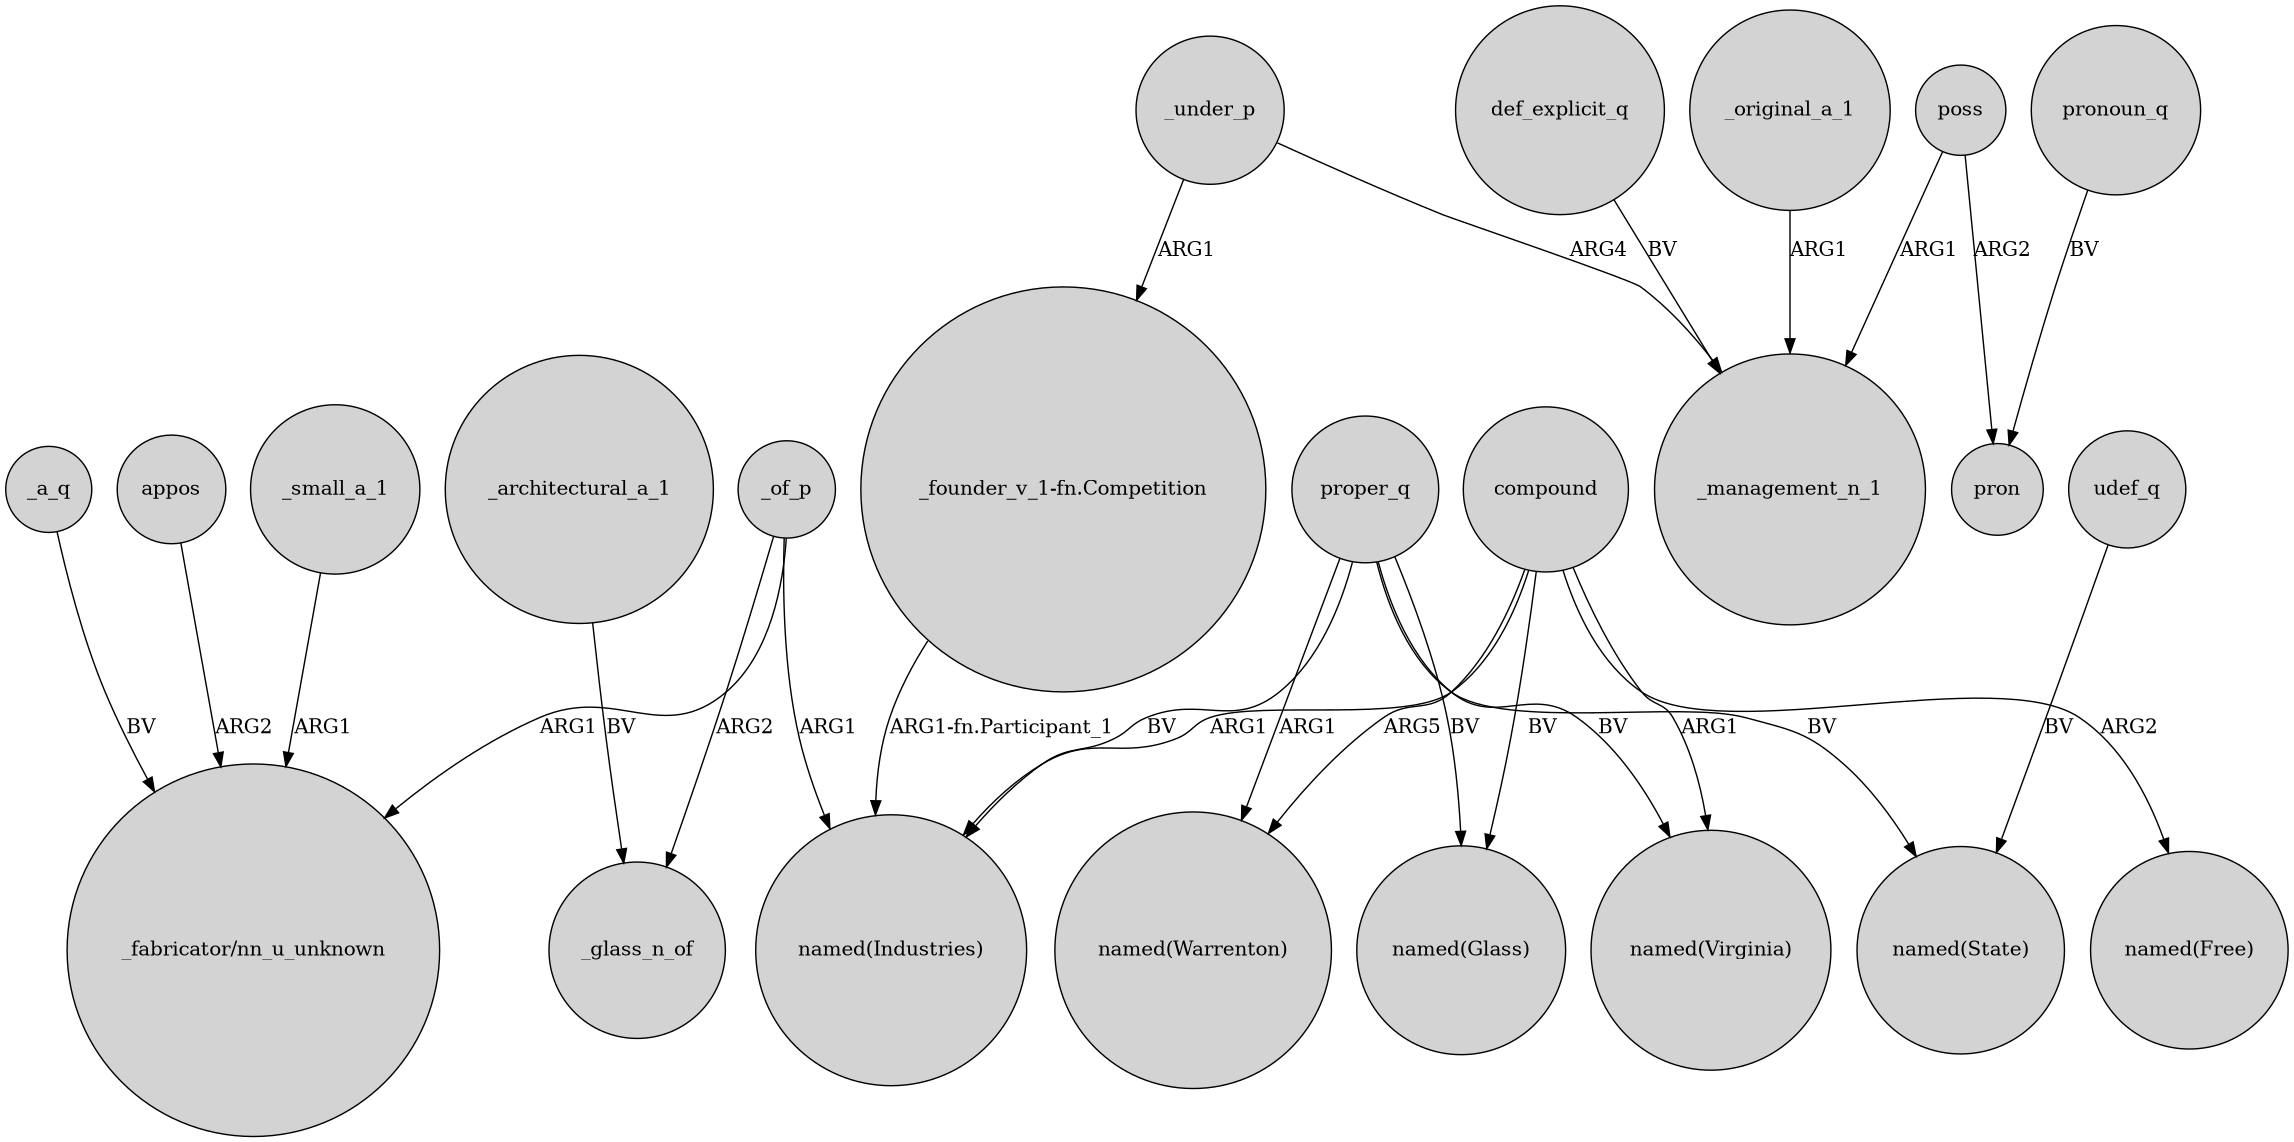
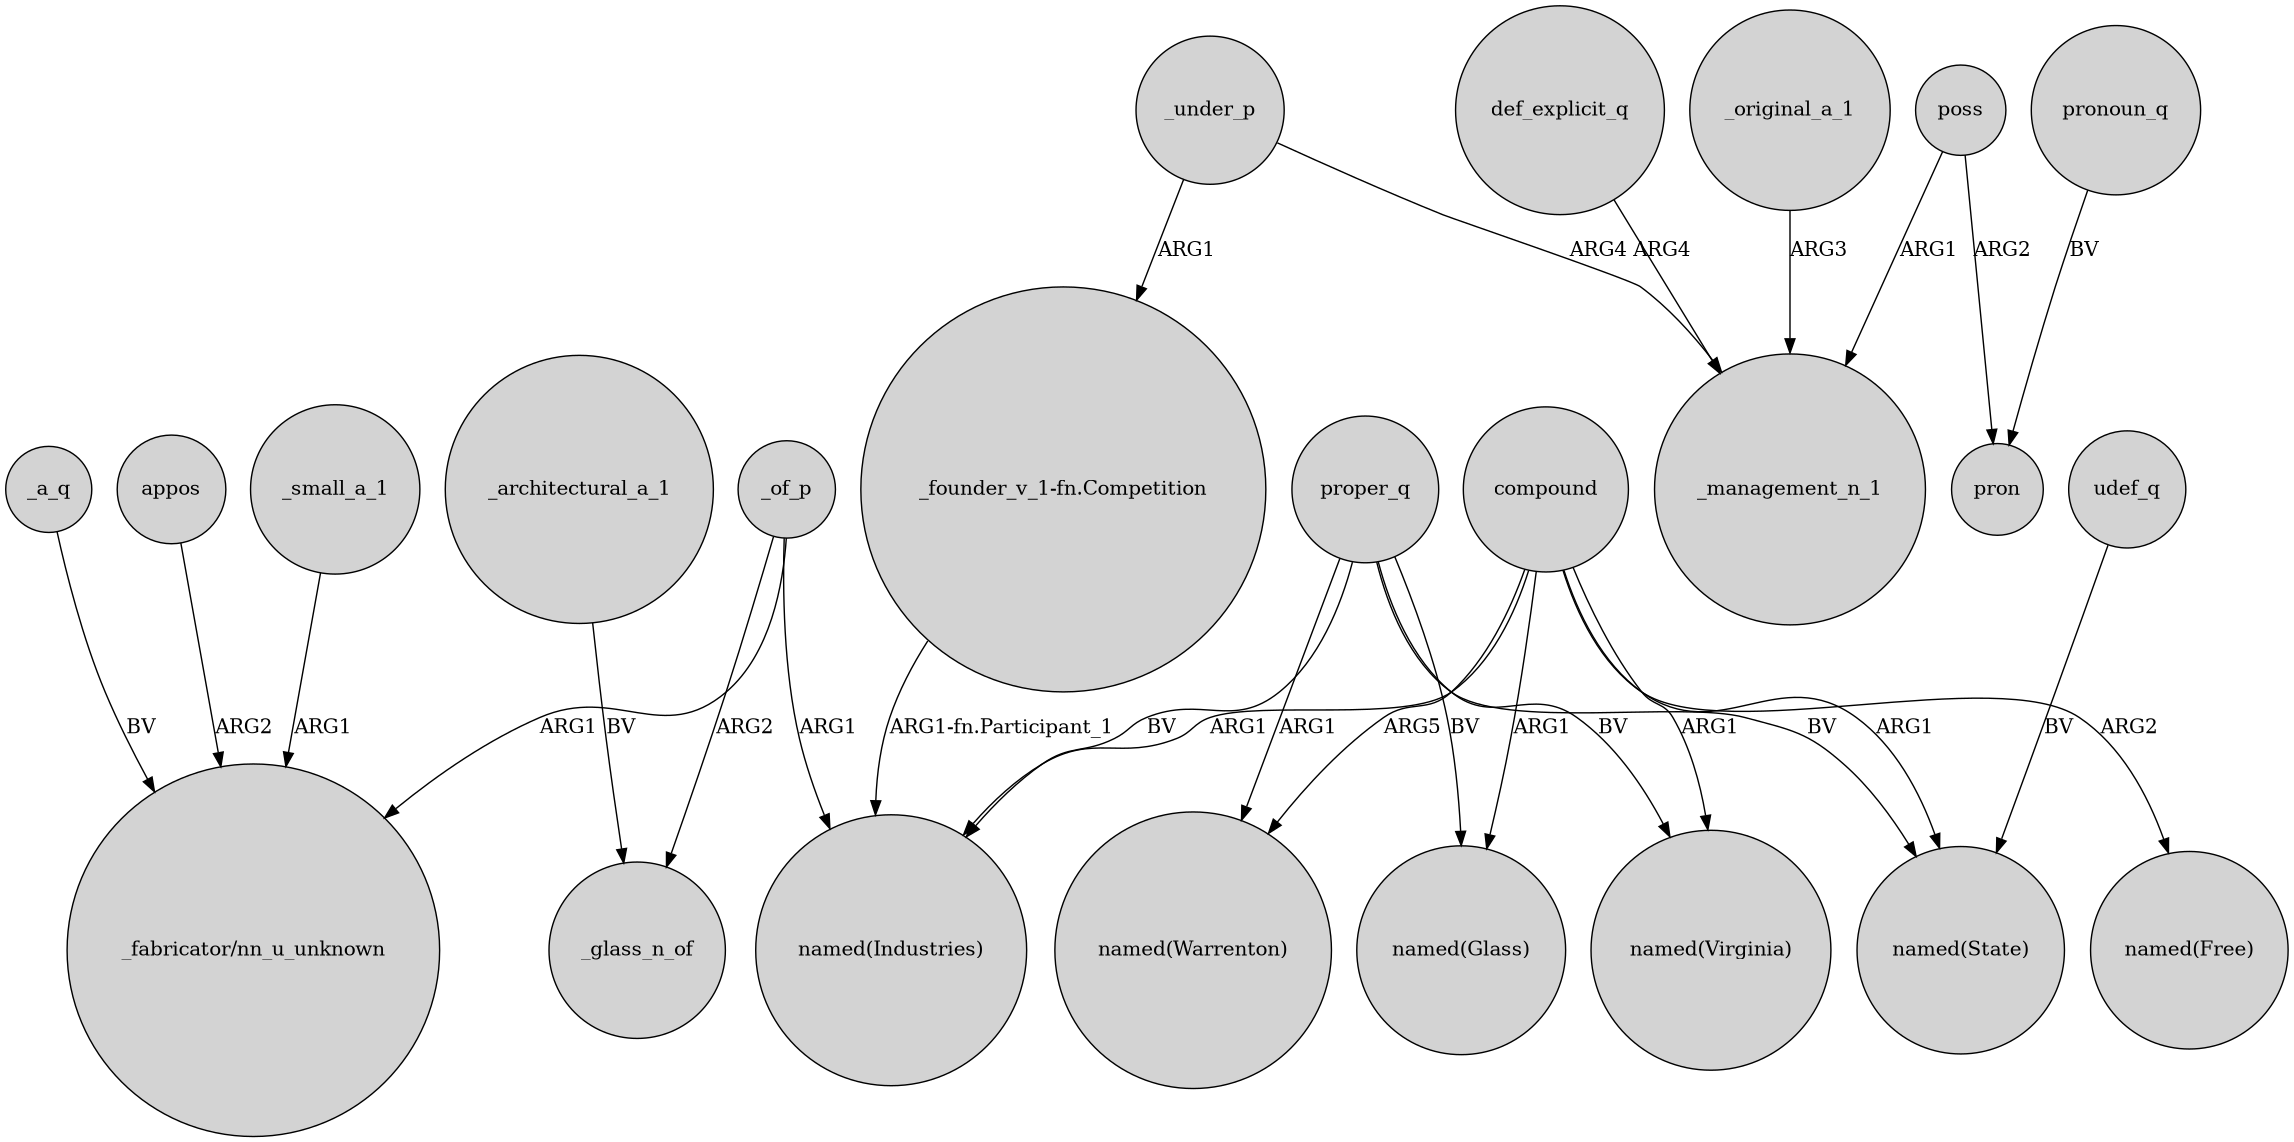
edge "def_explicit_q" -> "_management_n_1": label "BV" -> "ARG4"
edge "_original_a_1" -> "_management_n_1": label "ARG1" -> "ARG3"
edge "compound" -> "named(State)": added, label "ARG1"
edge "compound" -> "named(Glass)": label "BV" -> "ARG1"
